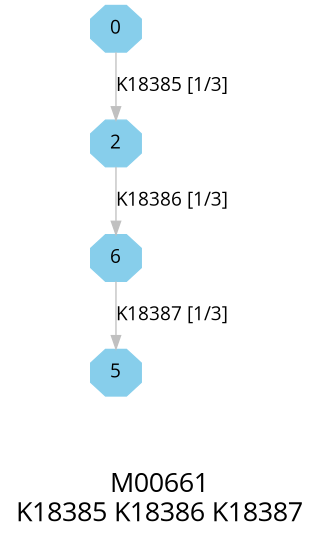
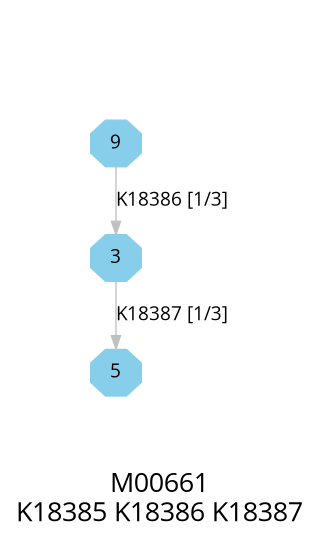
node "0": removed
node "2": label "2" -> "9"
node "6": label "6" -> "3"
